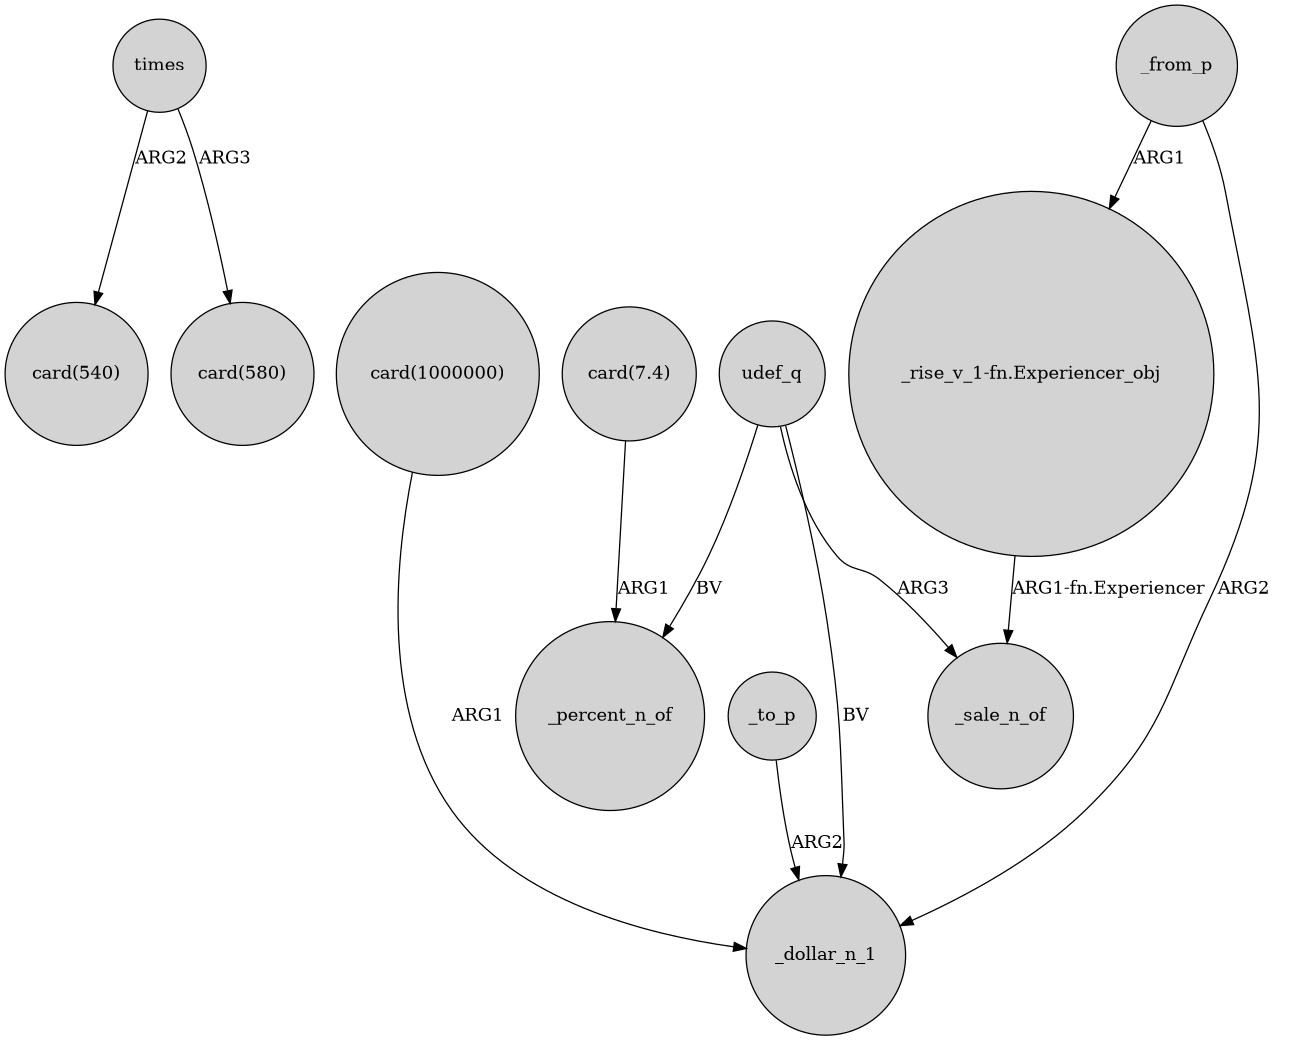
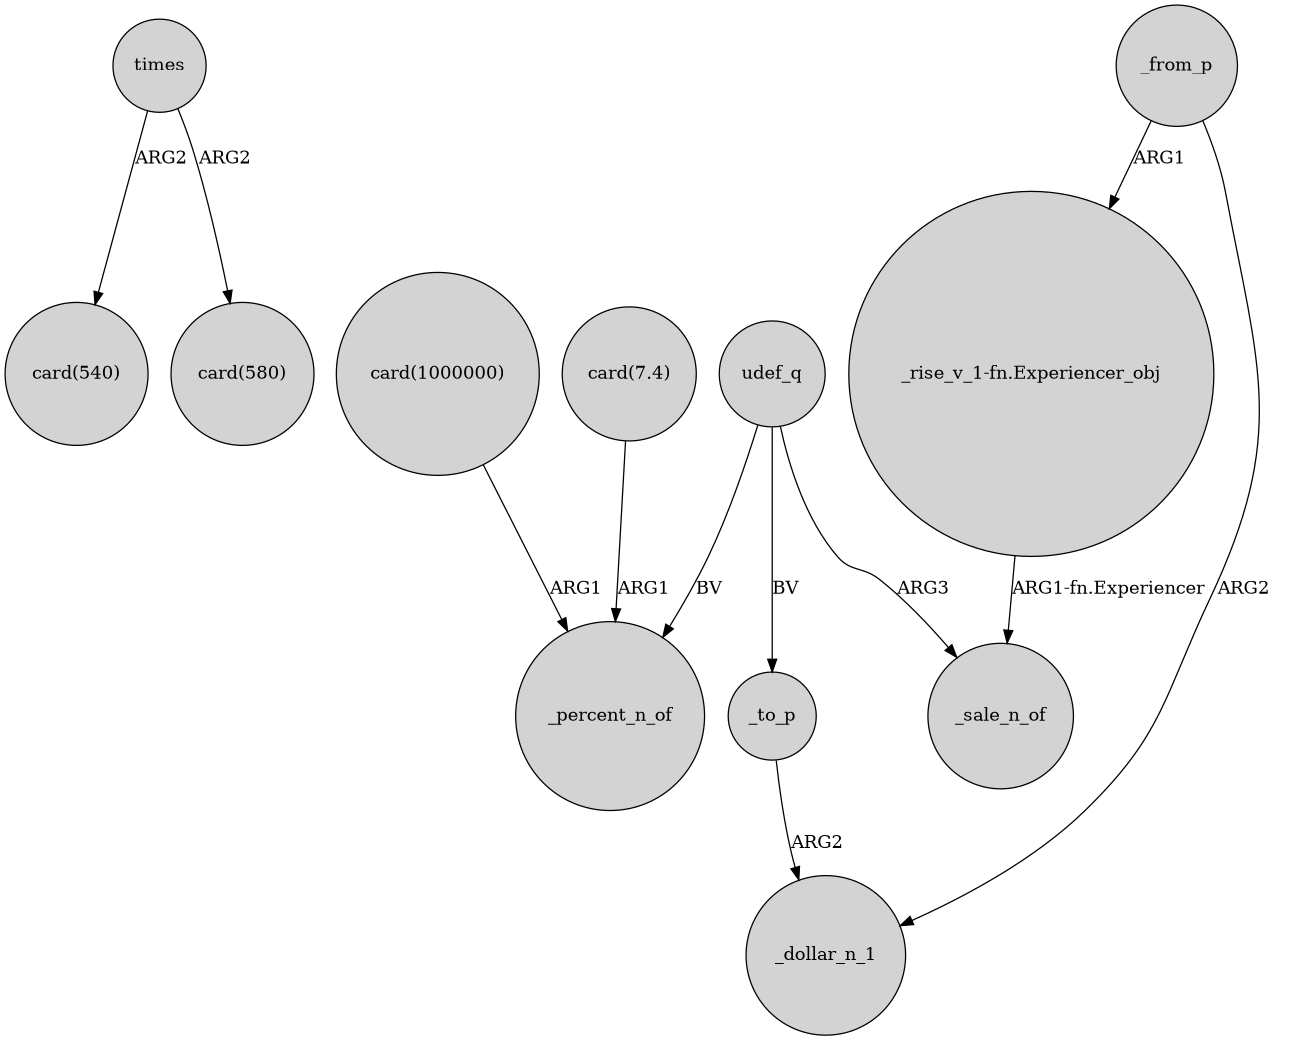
edge "times" -> "card(580)": label "ARG3" -> "ARG2"
edge "udef_q" -> "_dollar_n_1": now "udef_q" -> "_to_p"
edge "card(1000000)" -> "_dollar_n_1": now "card(1000000)" -> "_percent_n_of"
